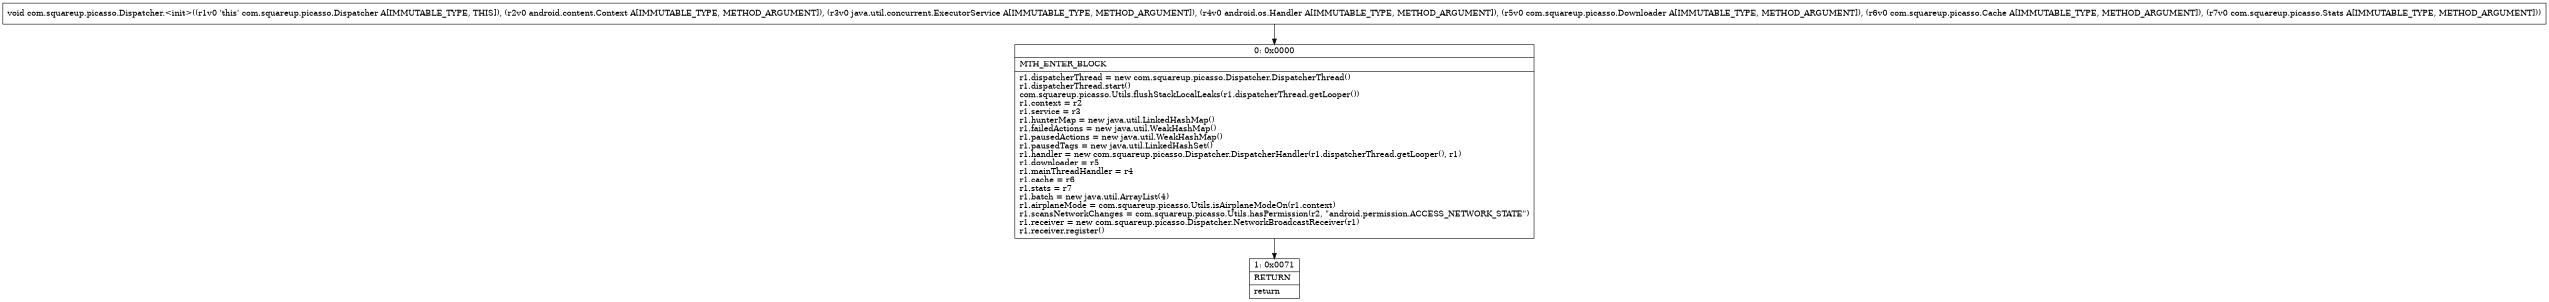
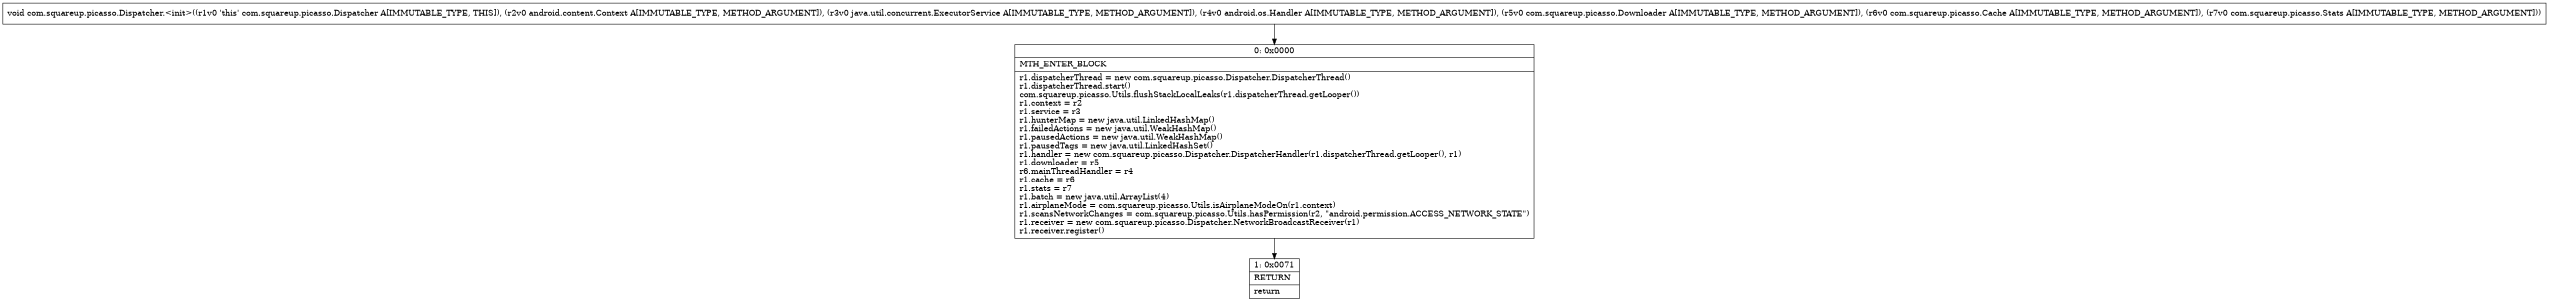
node "0: 0x0000": text "r1.mainThreadHandler = r4" -> "r6.mainThreadHandler = r4"
